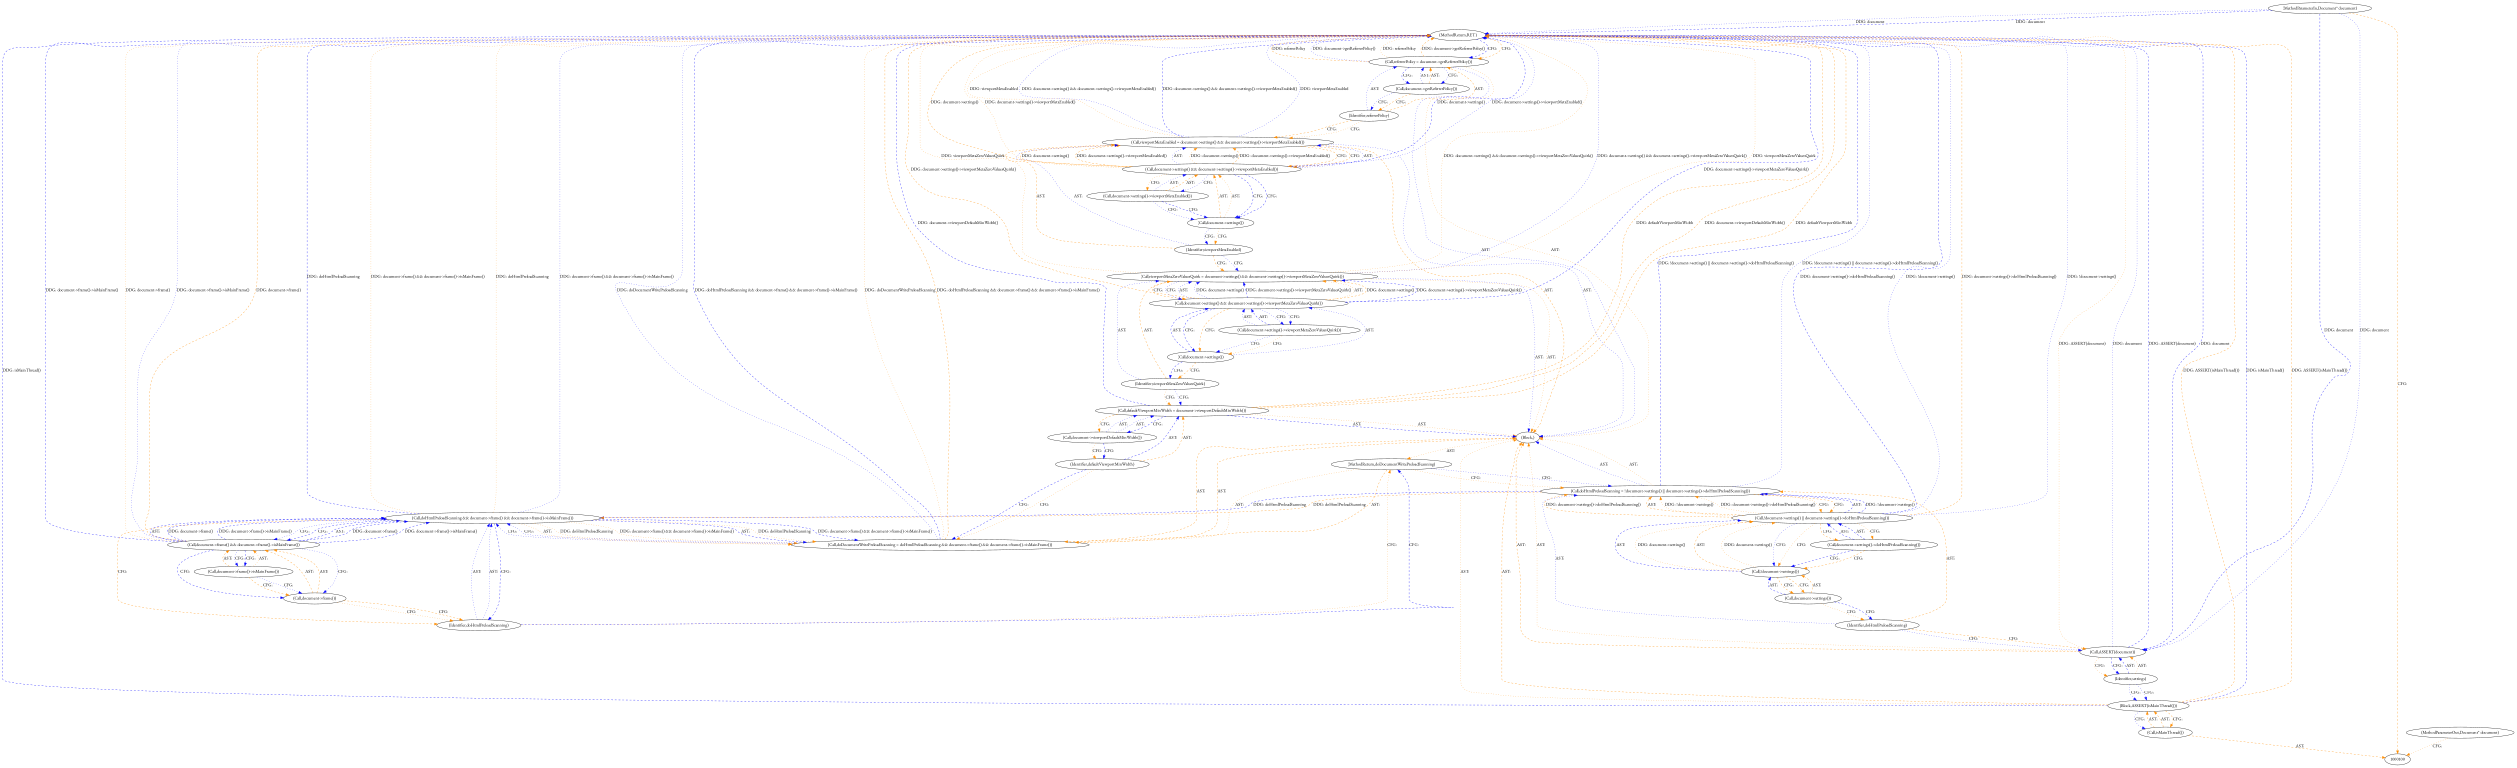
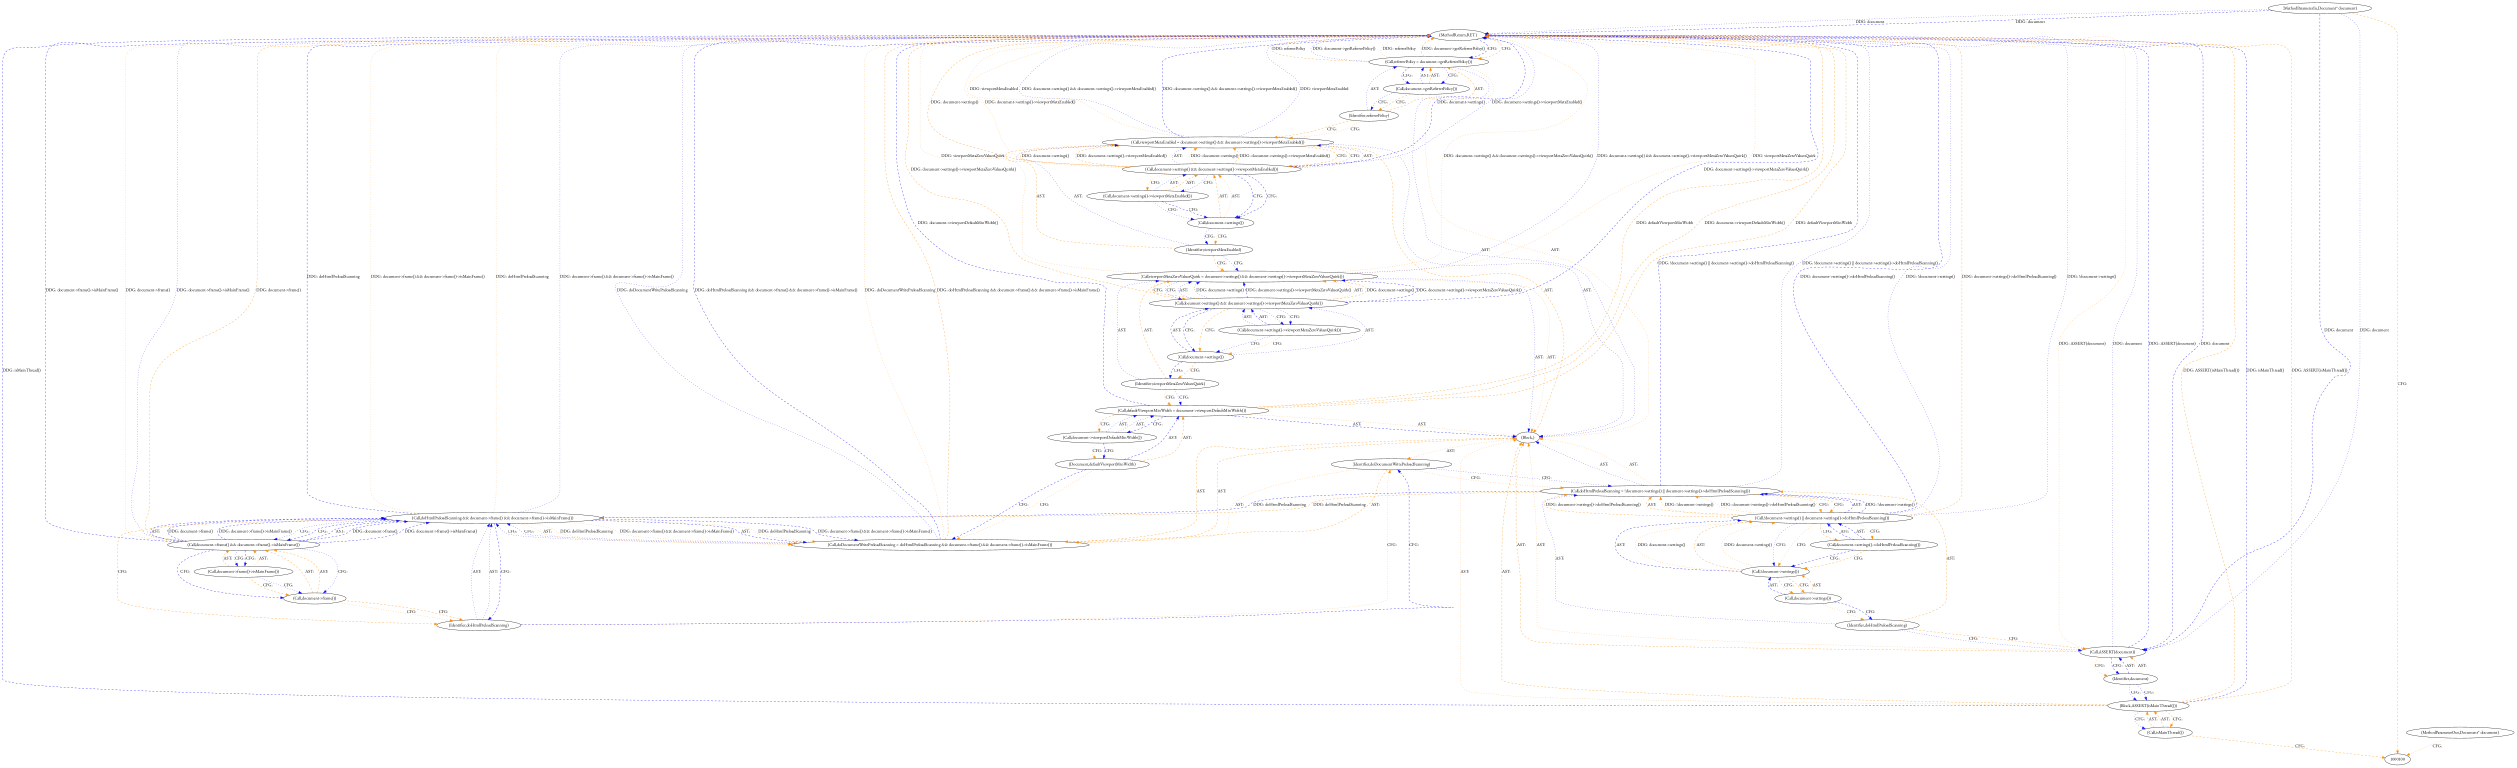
node "(Identifier,defaultViewportMinWidth)": label "(Identifier,defaultViewportMinWidth)" -> "(Document,defaultViewportMinWidth)"
node "(MethodReturn,doDocumentWritePreloadScanning)": label "(MethodReturn,doDocumentWritePreloadScanning)" -> "(Identifier,doDocumentWritePreloadScanning)"
node "(Identifier,settings)": label "(Identifier,settings)" -> "(Identifier,document)"
edge "(Call,isMainThread())" -> "1000100": label "AST: " -> "CFG: "
